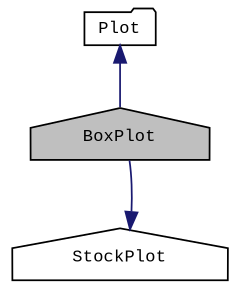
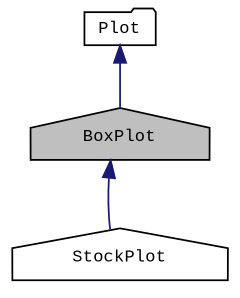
edge "BoxPlot" -> "StockPlot": reversed
